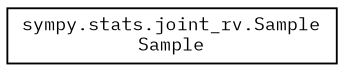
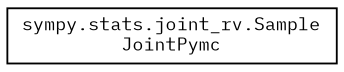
node "sympy.stats.joint_rv.Sample Sample": label "sympy.stats.joint_rv.Sample Sample" -> "sympy.stats.joint_rv.Sample JointPymc"
